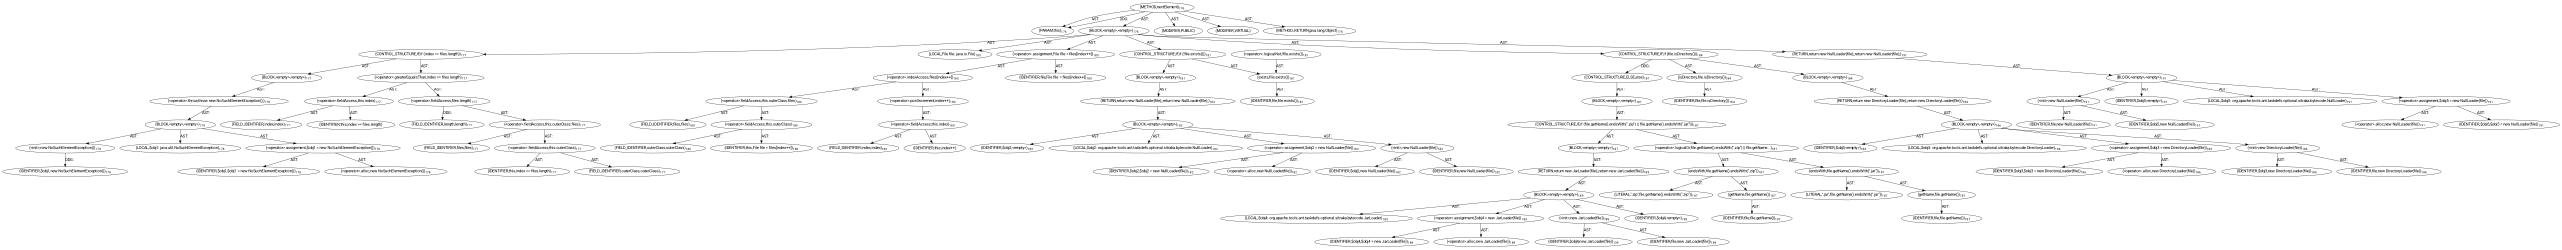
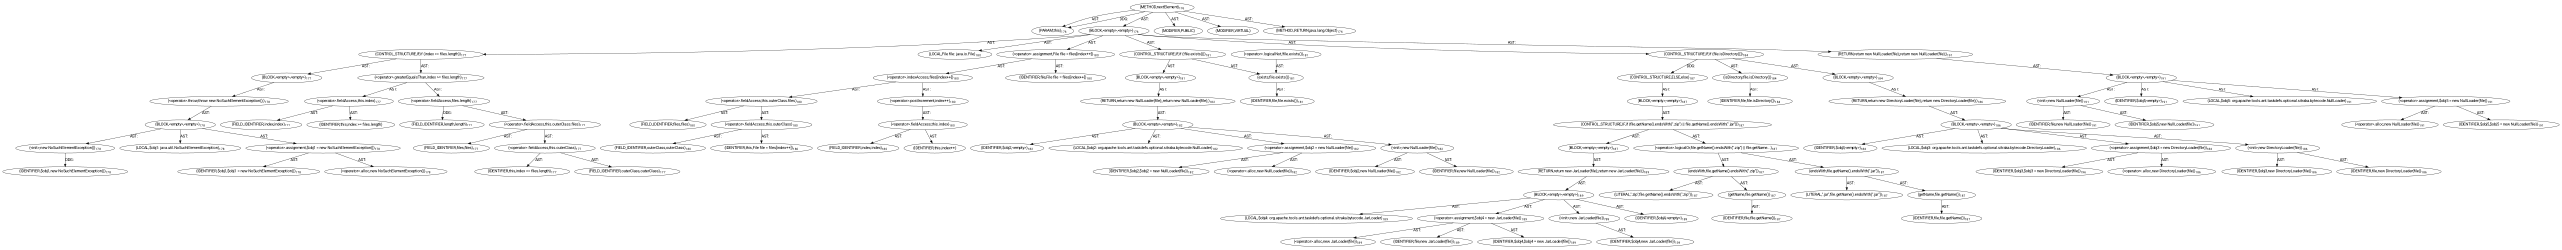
edge "(<init>,new JarLoader(file))" -> "(IDENTIFIER,file,new JarLoader(file))": now "(<operator>.assignment,$obj4 = new JarLoader(file))" -> "(IDENTIFIER,file,new JarLoader(file))"
